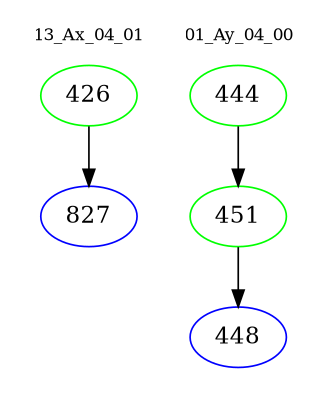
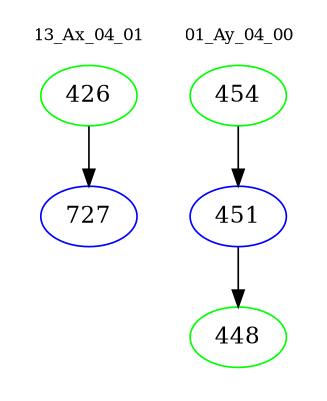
node "444": label "444" -> "454"
node "827": label "827" -> "727"
node "451": color green -> blue
node "448": color blue -> green
